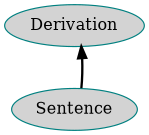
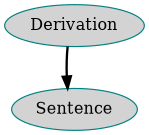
edge "Sentence" -> "Derivation": reversed
